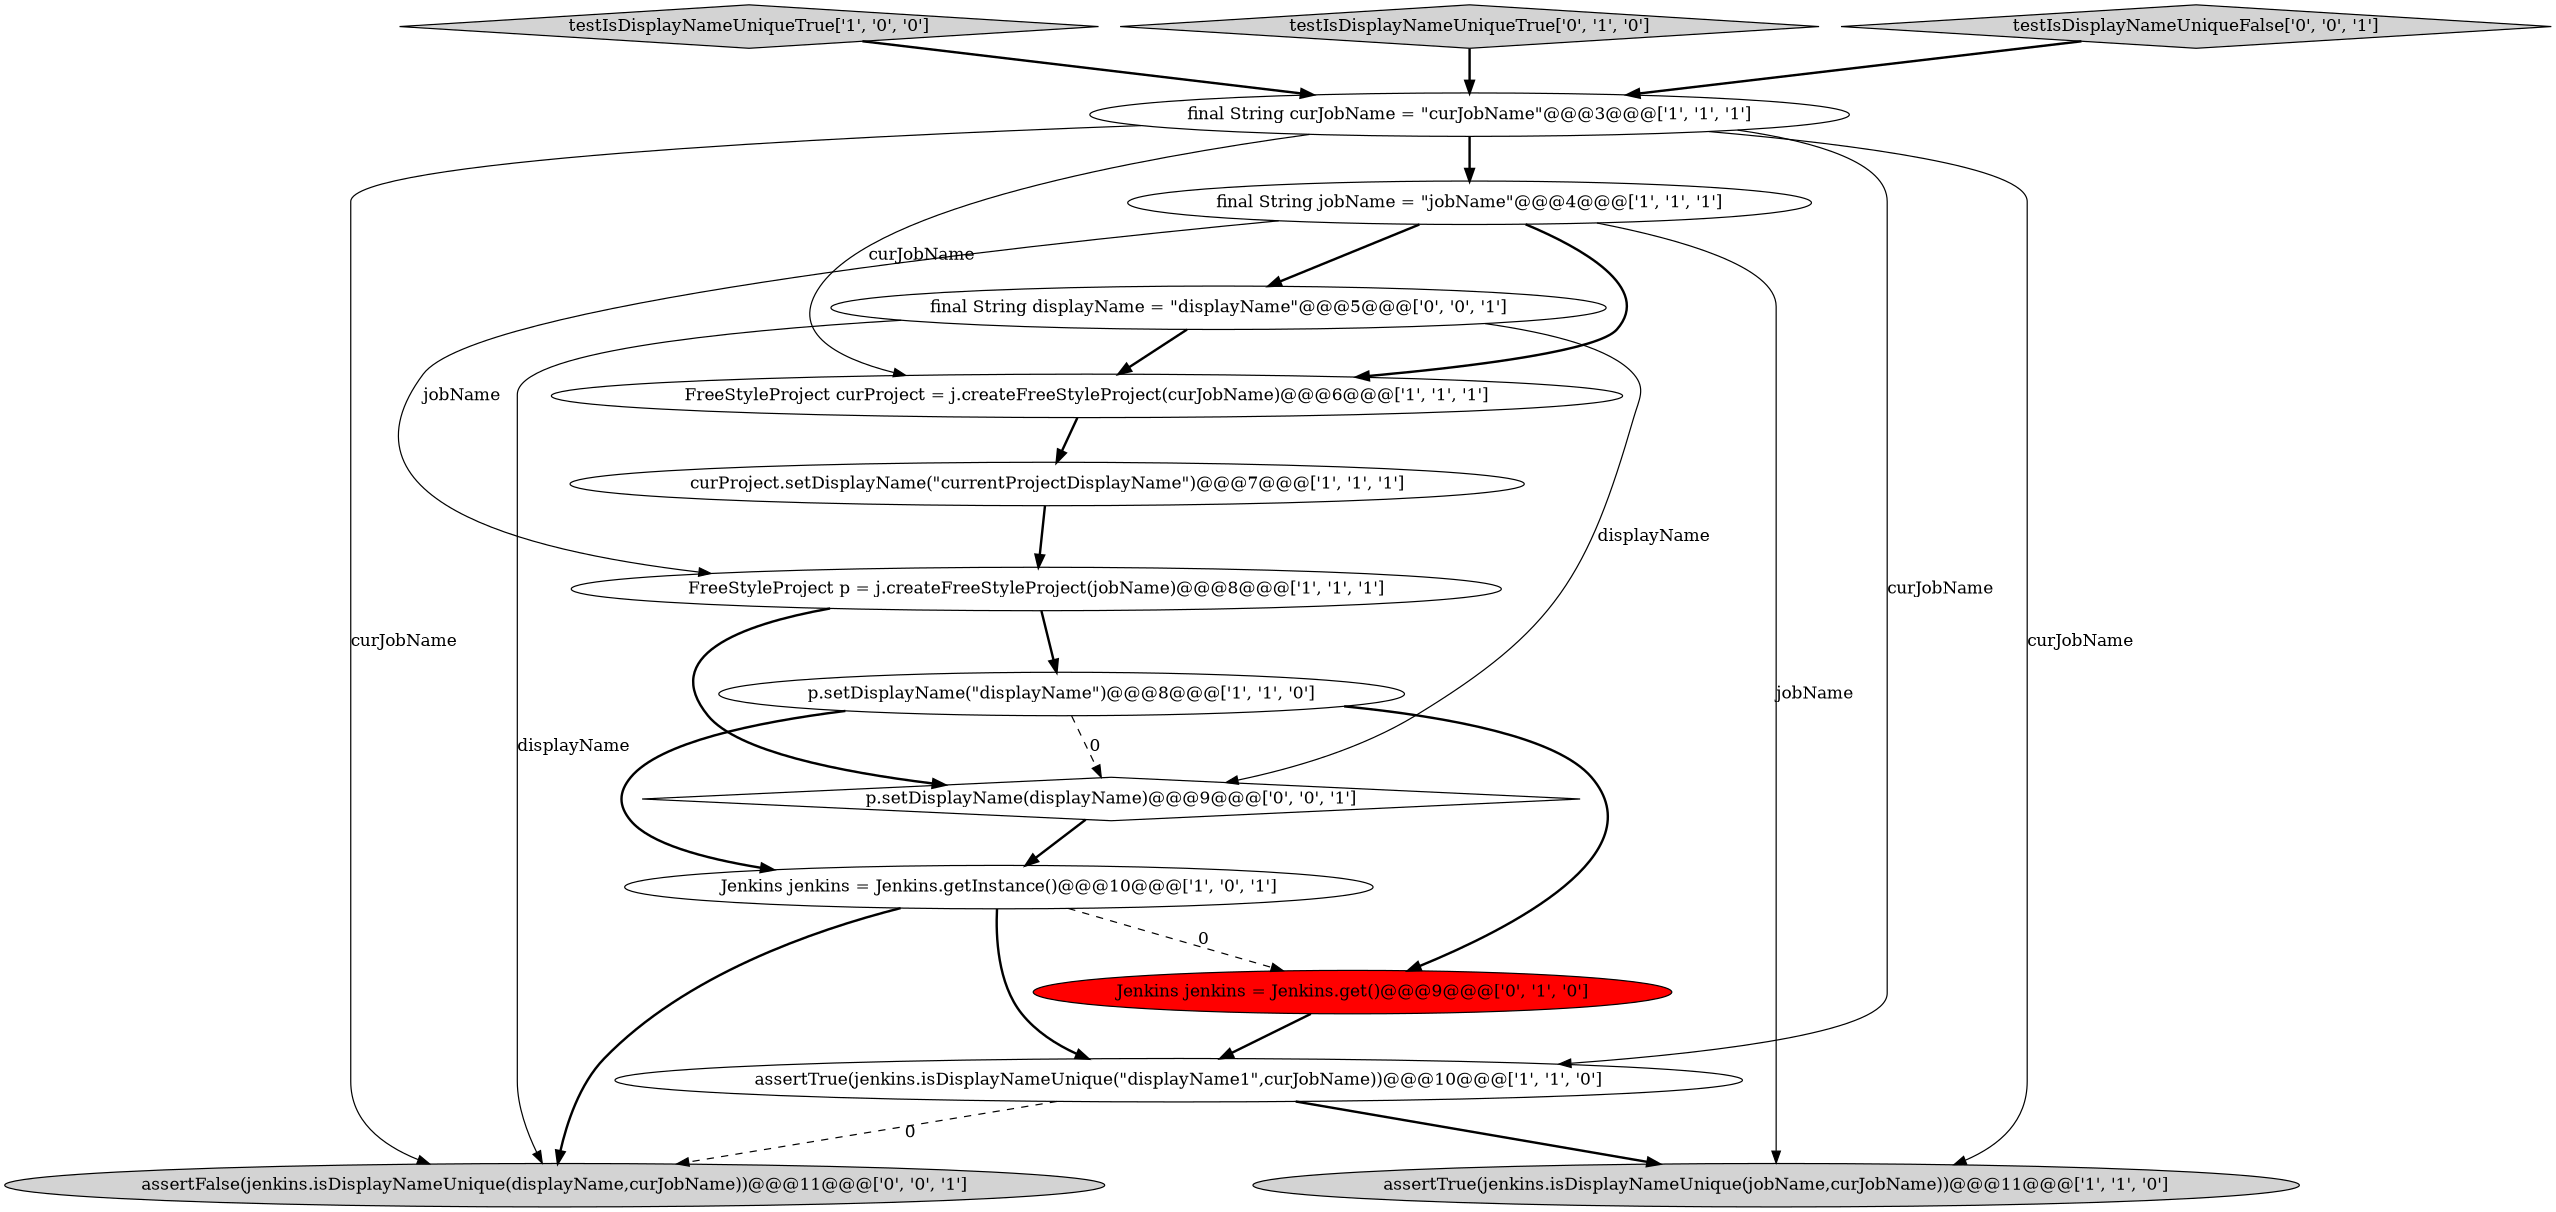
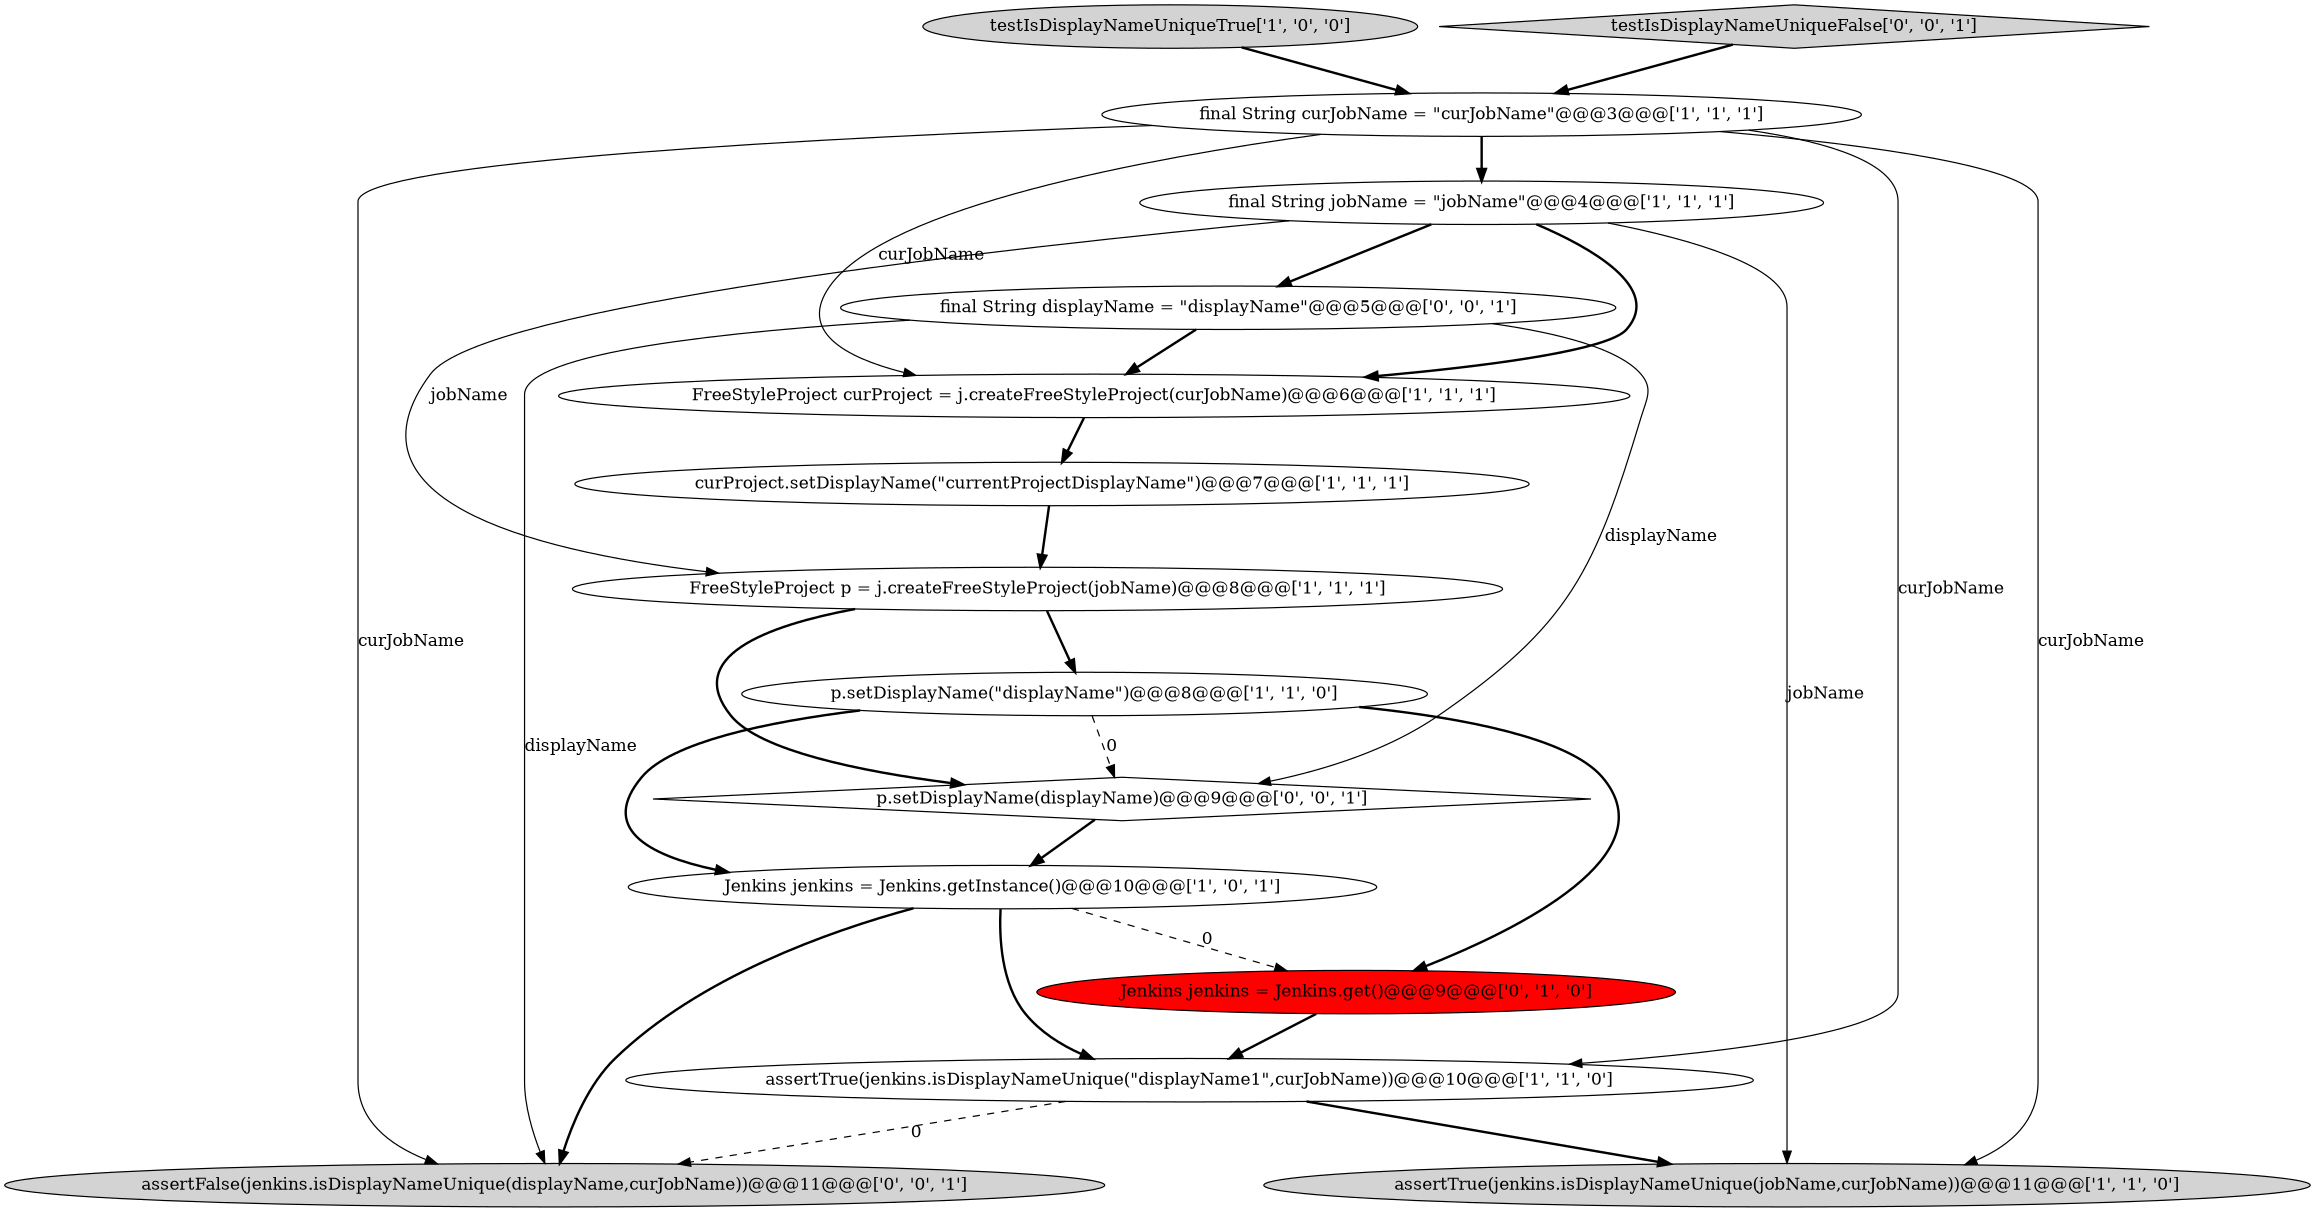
node "testIsDisplayNameUniqueTrue['1', '0', '0']": shape diamond -> ellipse
node "testIsDisplayNameUniqueTrue['0', '1', '0']": removed
